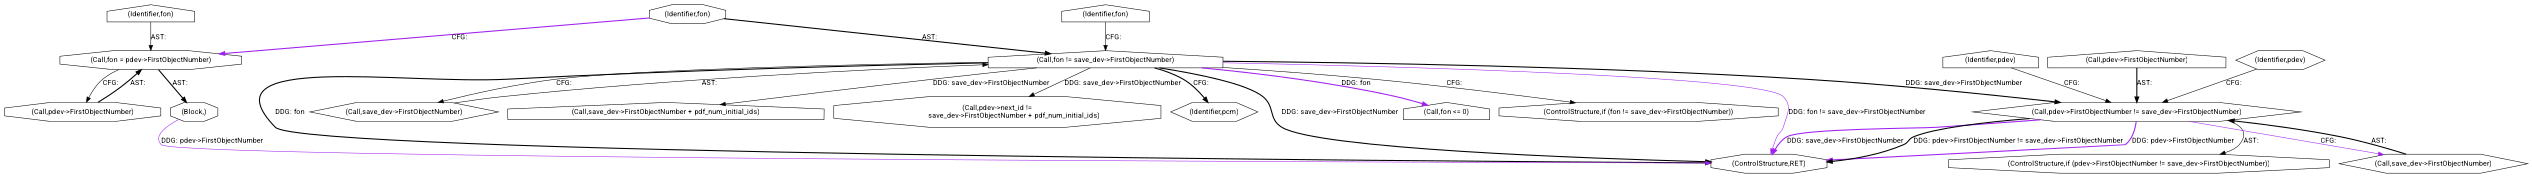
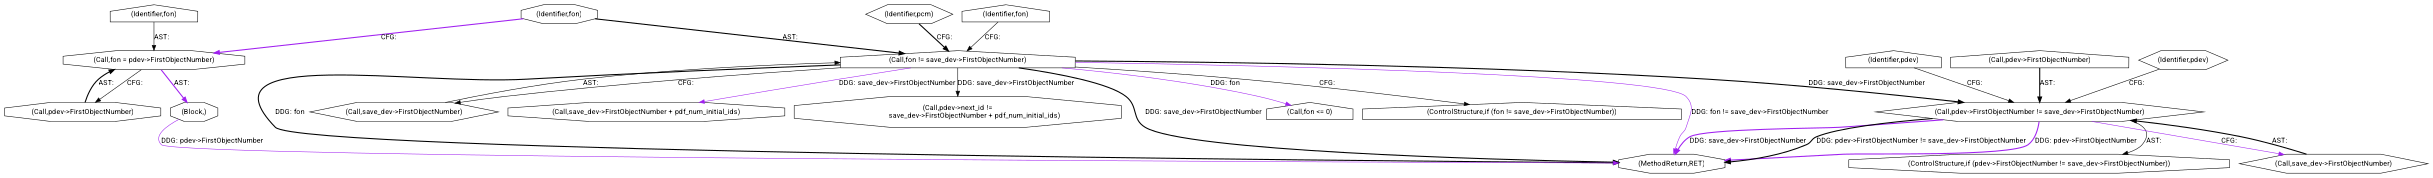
edge "(Call,fon != save_dev->FirstObjectNumber)" -> "(Identifier,pcm)": reversed
edge "(Call,fon != save_dev->FirstObjectNumber)" -> "(Call,fon <= 0)": style bold -> solid
edge "(Call,fon = pdev->FirstObjectNumber)" -> "(Block,)": color black -> purple
edge "(Call,fon != save_dev->FirstObjectNumber)" -> "(Call,save_dev->FirstObjectNumber + pdf_num_initial_ids)": color black -> purple
node "(Call,save_dev->FirstObjectNumber + pdf_num_initial_ids)": shape house -> octagon
node "(ControlStructure,if (fon != save_dev->FirstObjectNumber))": shape octagon -> house
node "(ControlStructure,RET)": label "(ControlStructure,RET)" -> "(MethodReturn,RET)"
